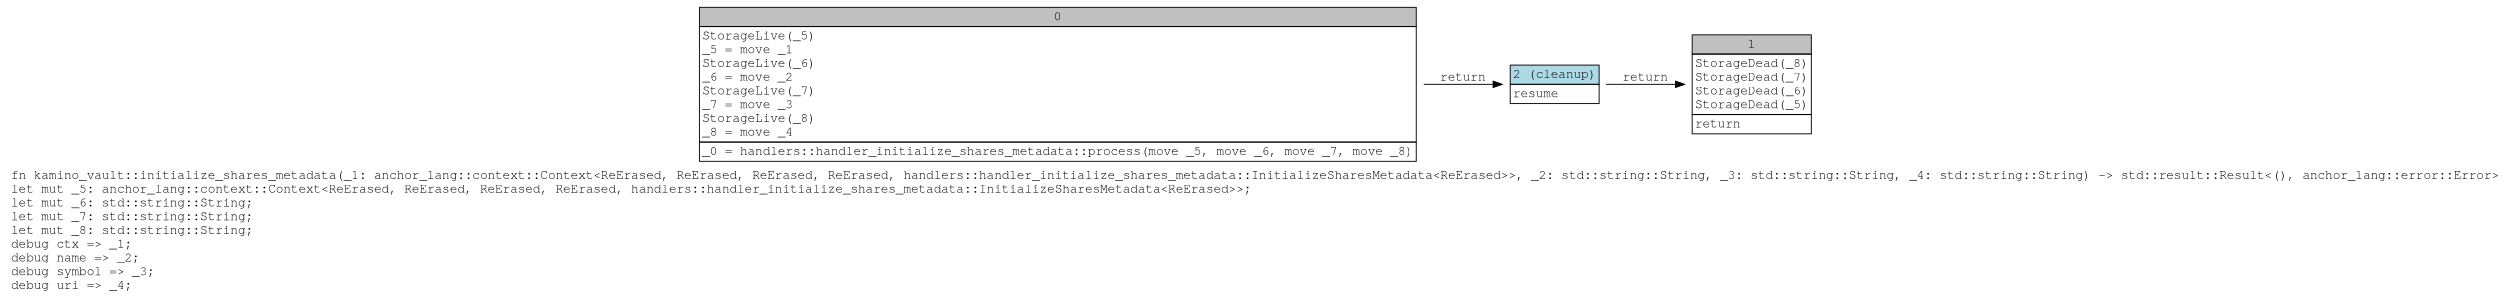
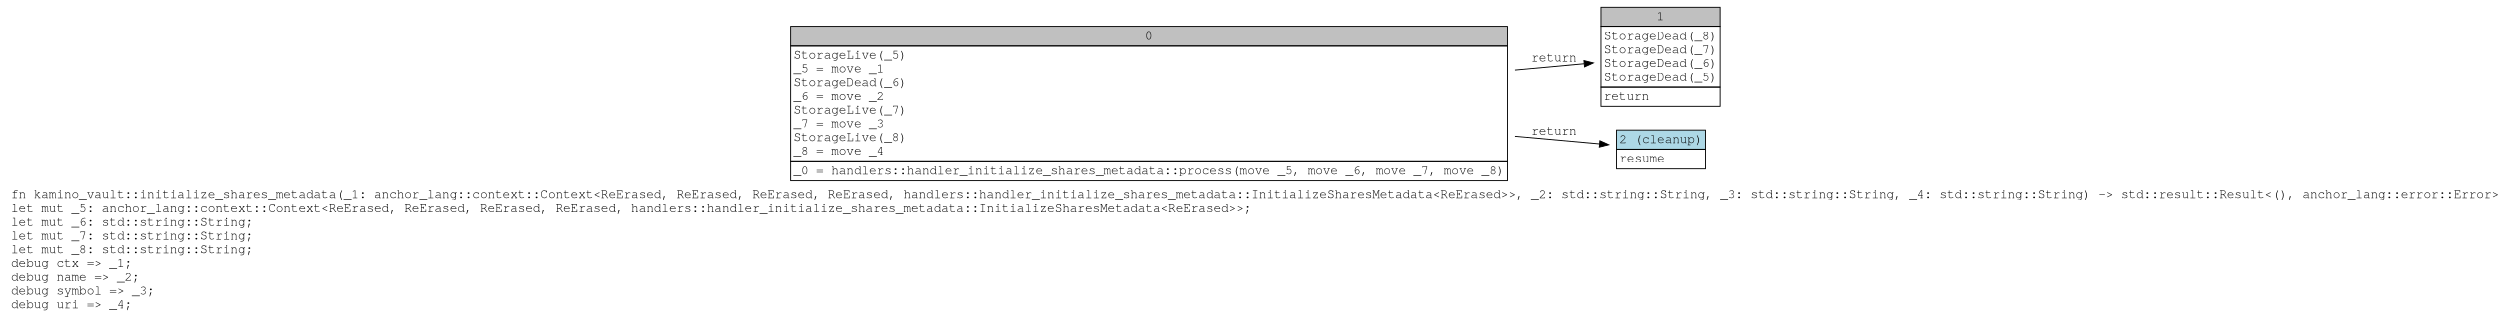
node "0": text "StorageLive(_6)" -> "StorageDead(_6)"
edge "2 (cleanup)" -> "1": now "0" -> "1"
